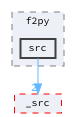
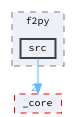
node "_src": label "_src" -> "_core"
